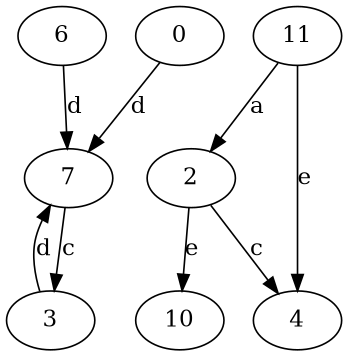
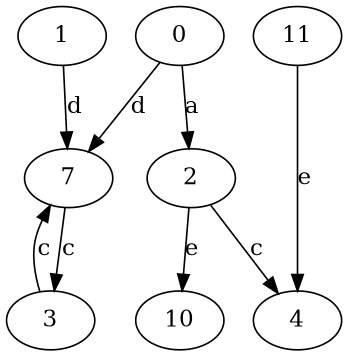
node "6": label "6" -> "1"
edge "11" -> "2": now "0" -> "2"
edge "3" -> "7": label "d" -> "c"
